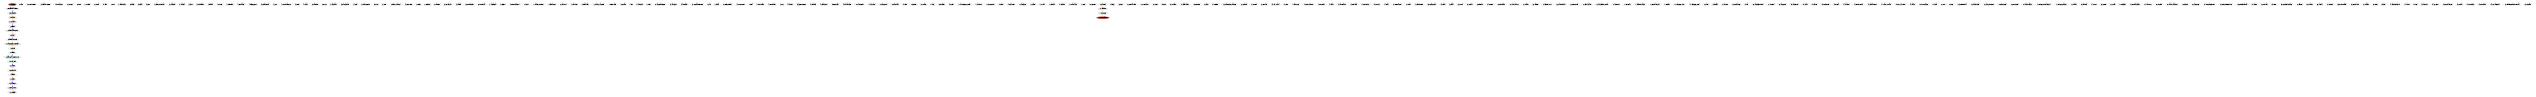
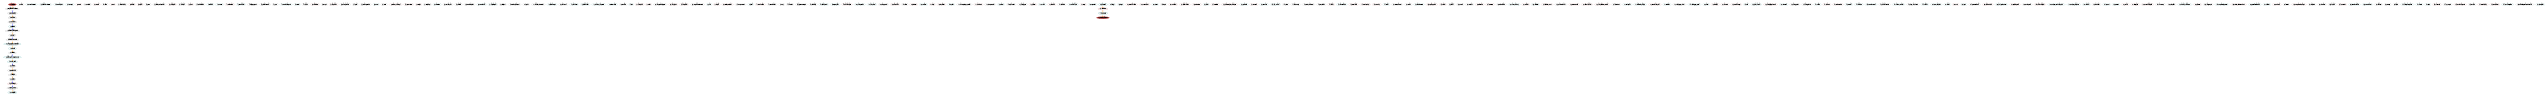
node "(185, Alma - Marceau)": added
